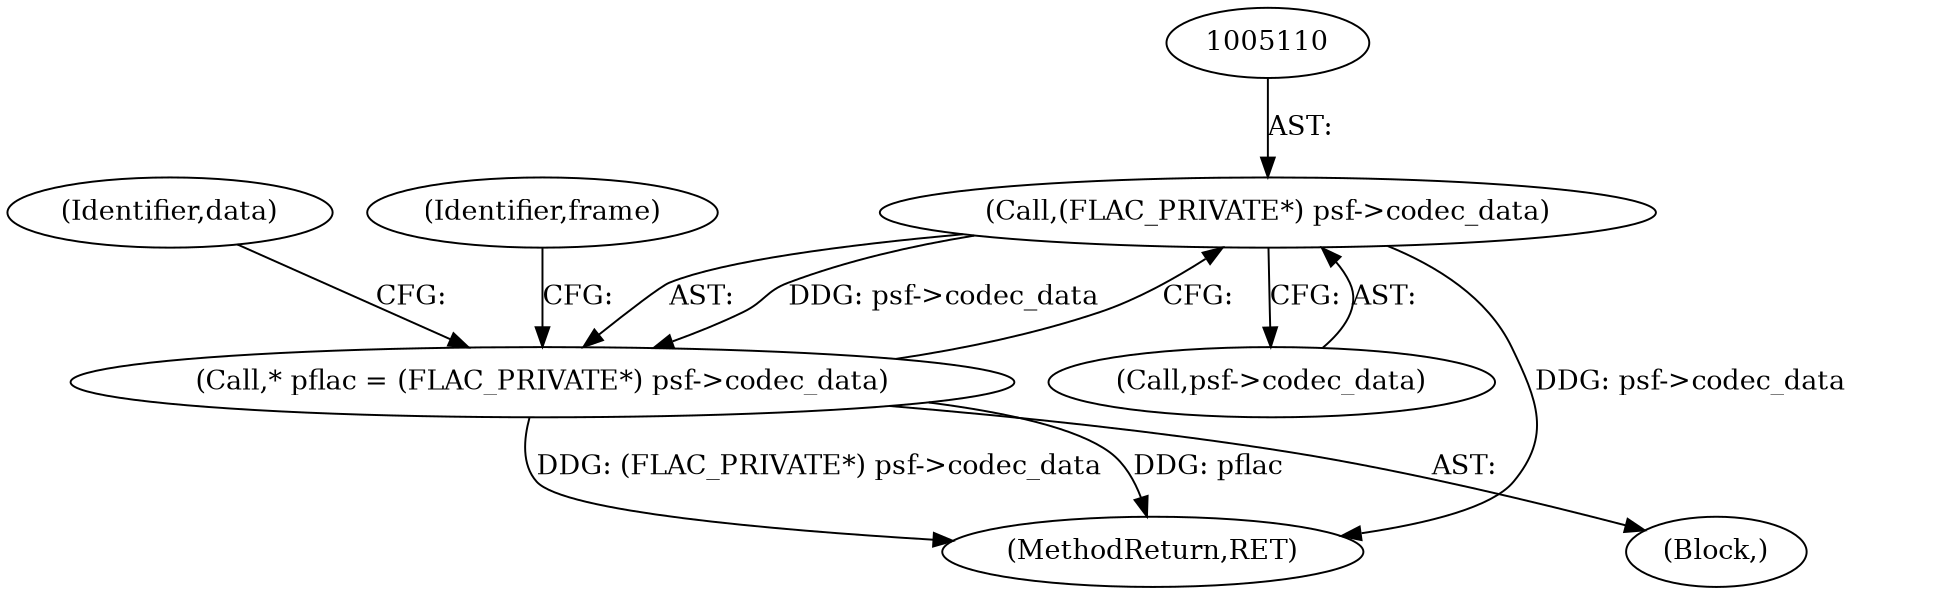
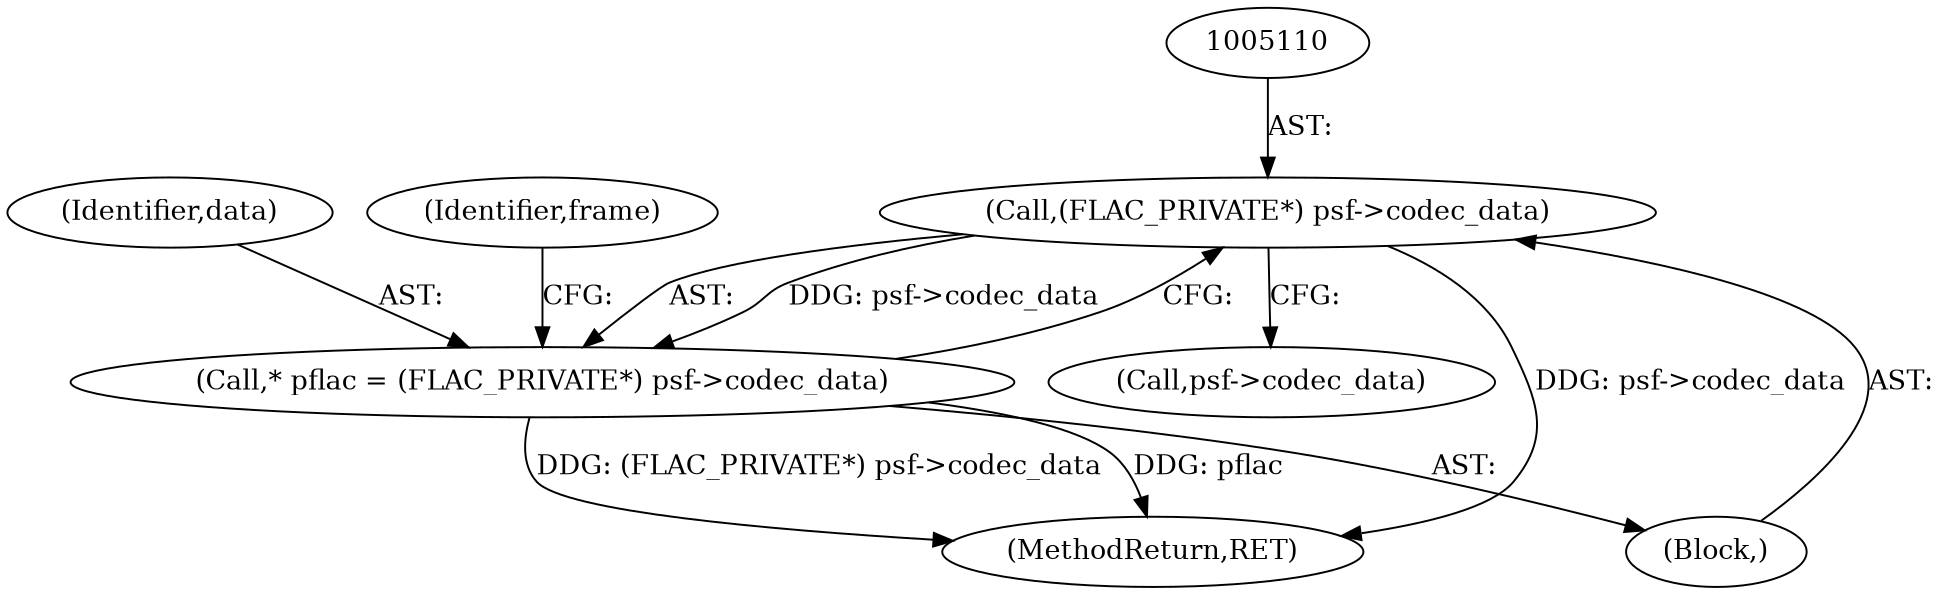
edge "(Identifier,data)" -> "(Call,* pflac = (FLAC_PRIVATE*) psf->codec_data)": label "CFG: " -> "AST: "
edge "(Call,psf->codec_data)" -> "(Call,(FLAC_PRIVATE*) psf->codec_data)": now "(Block,)" -> "(Call,(FLAC_PRIVATE*) psf->codec_data)"
